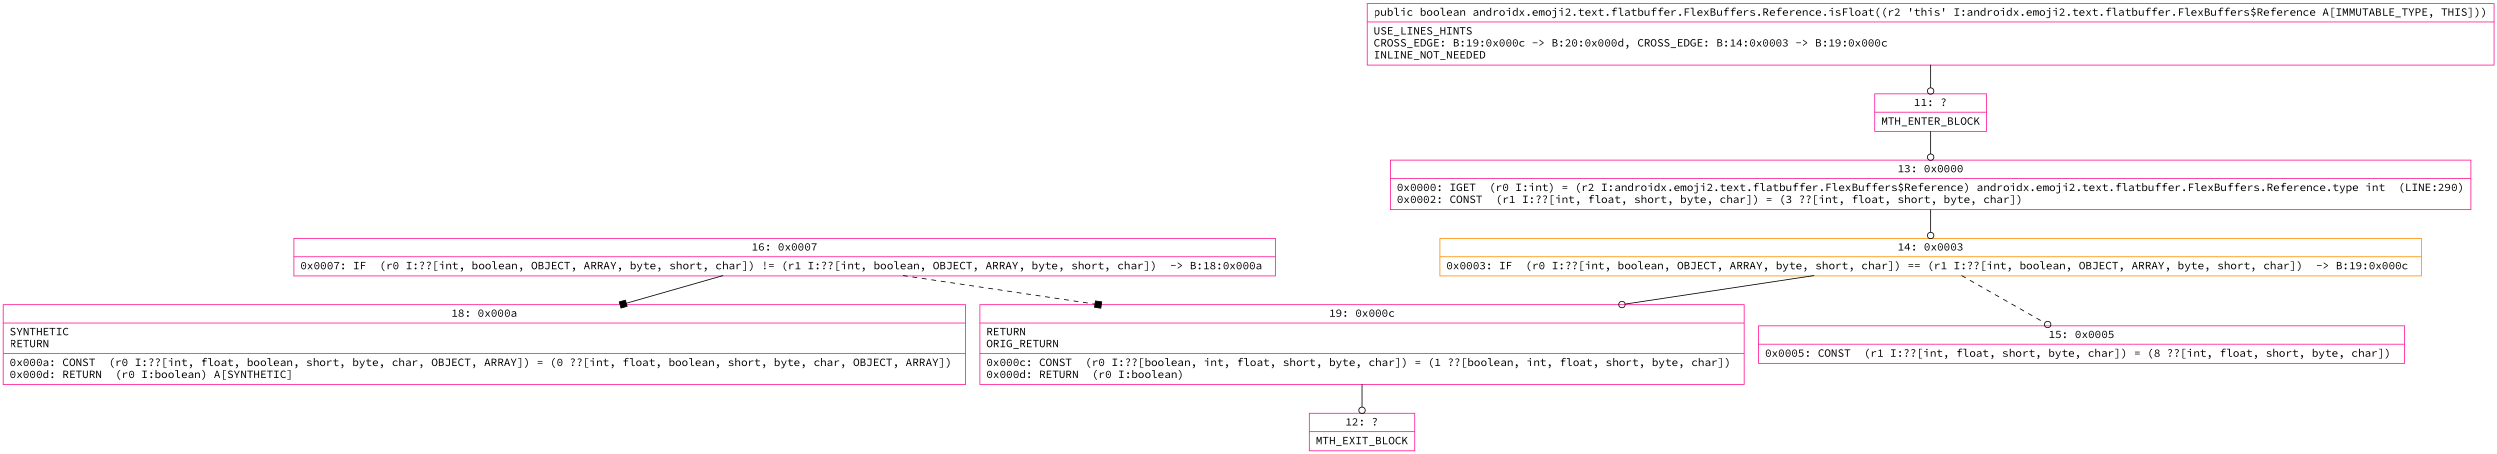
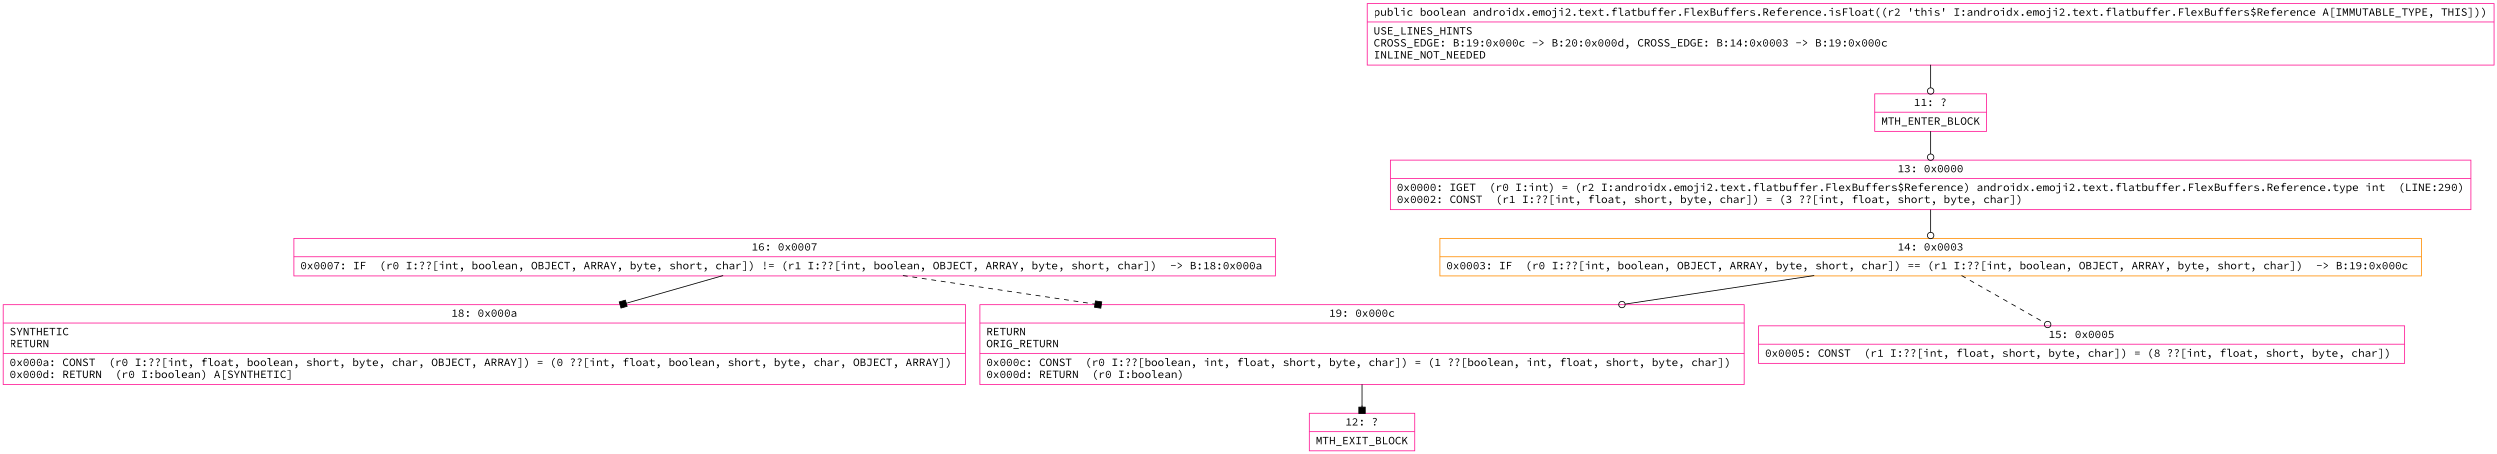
edge "19: 0x000c" -> "12: ?": arrowhead odot -> box
